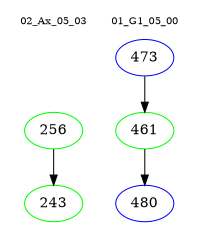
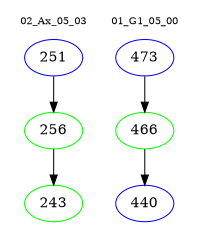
node "251": added
node "461": label "461" -> "466"
node "480": label "480" -> "440"
